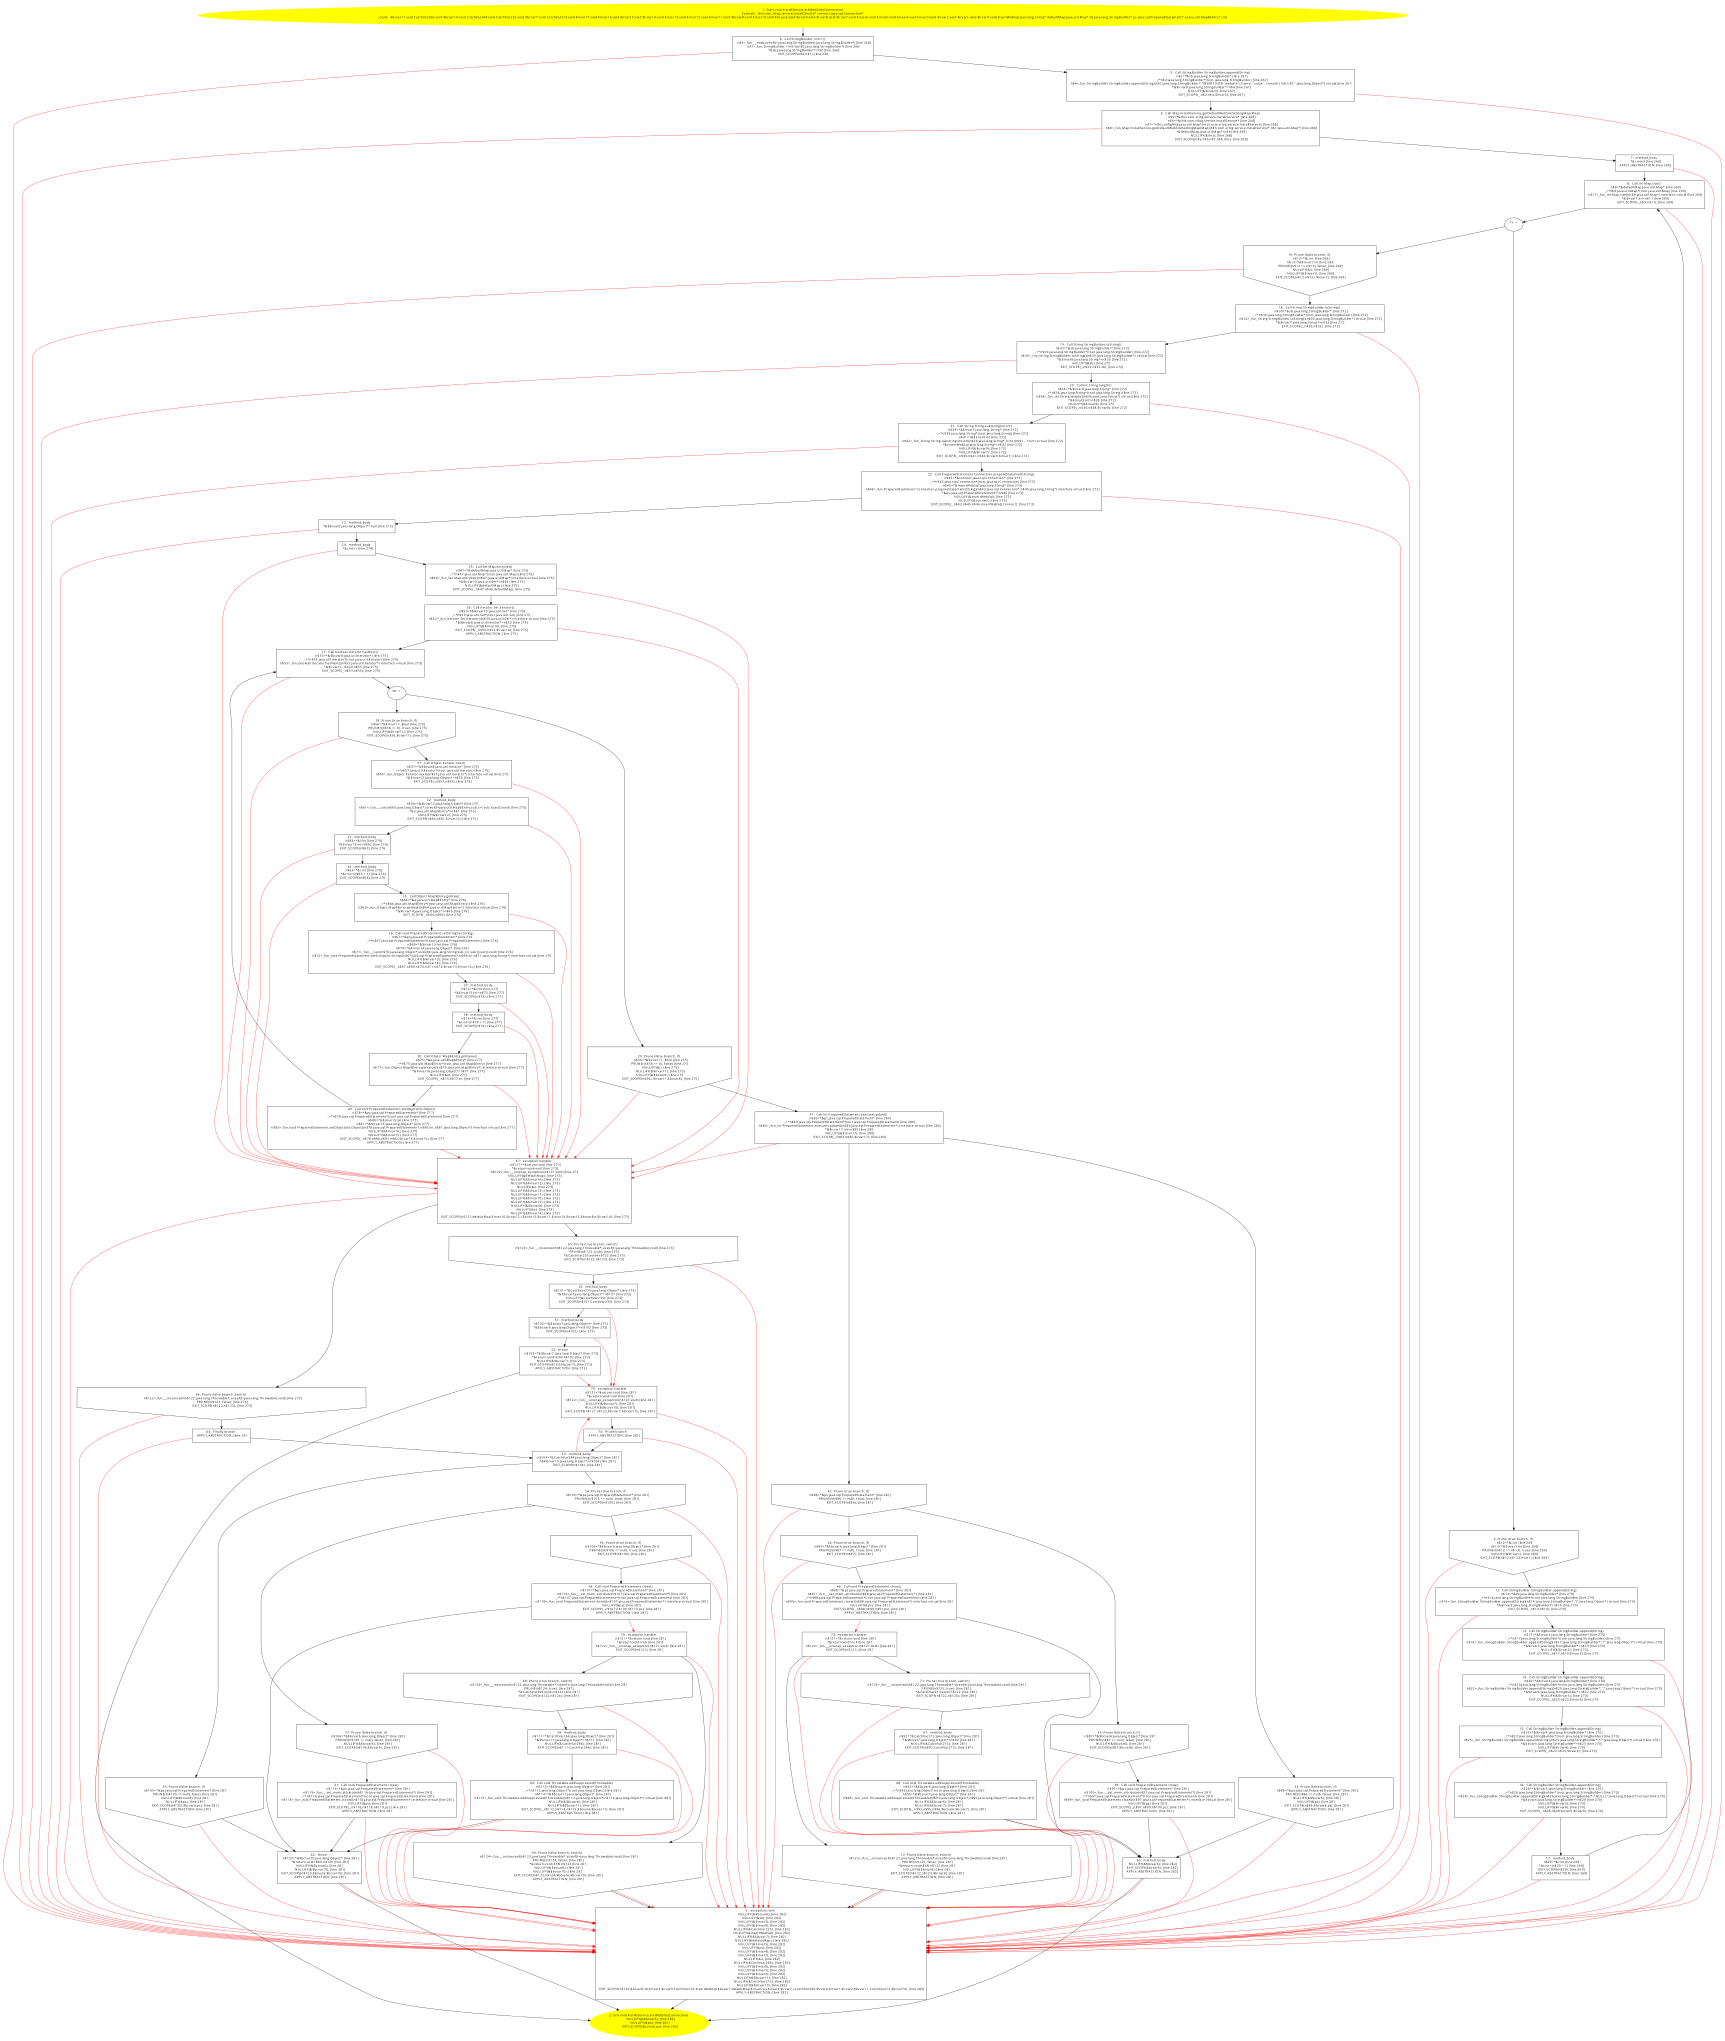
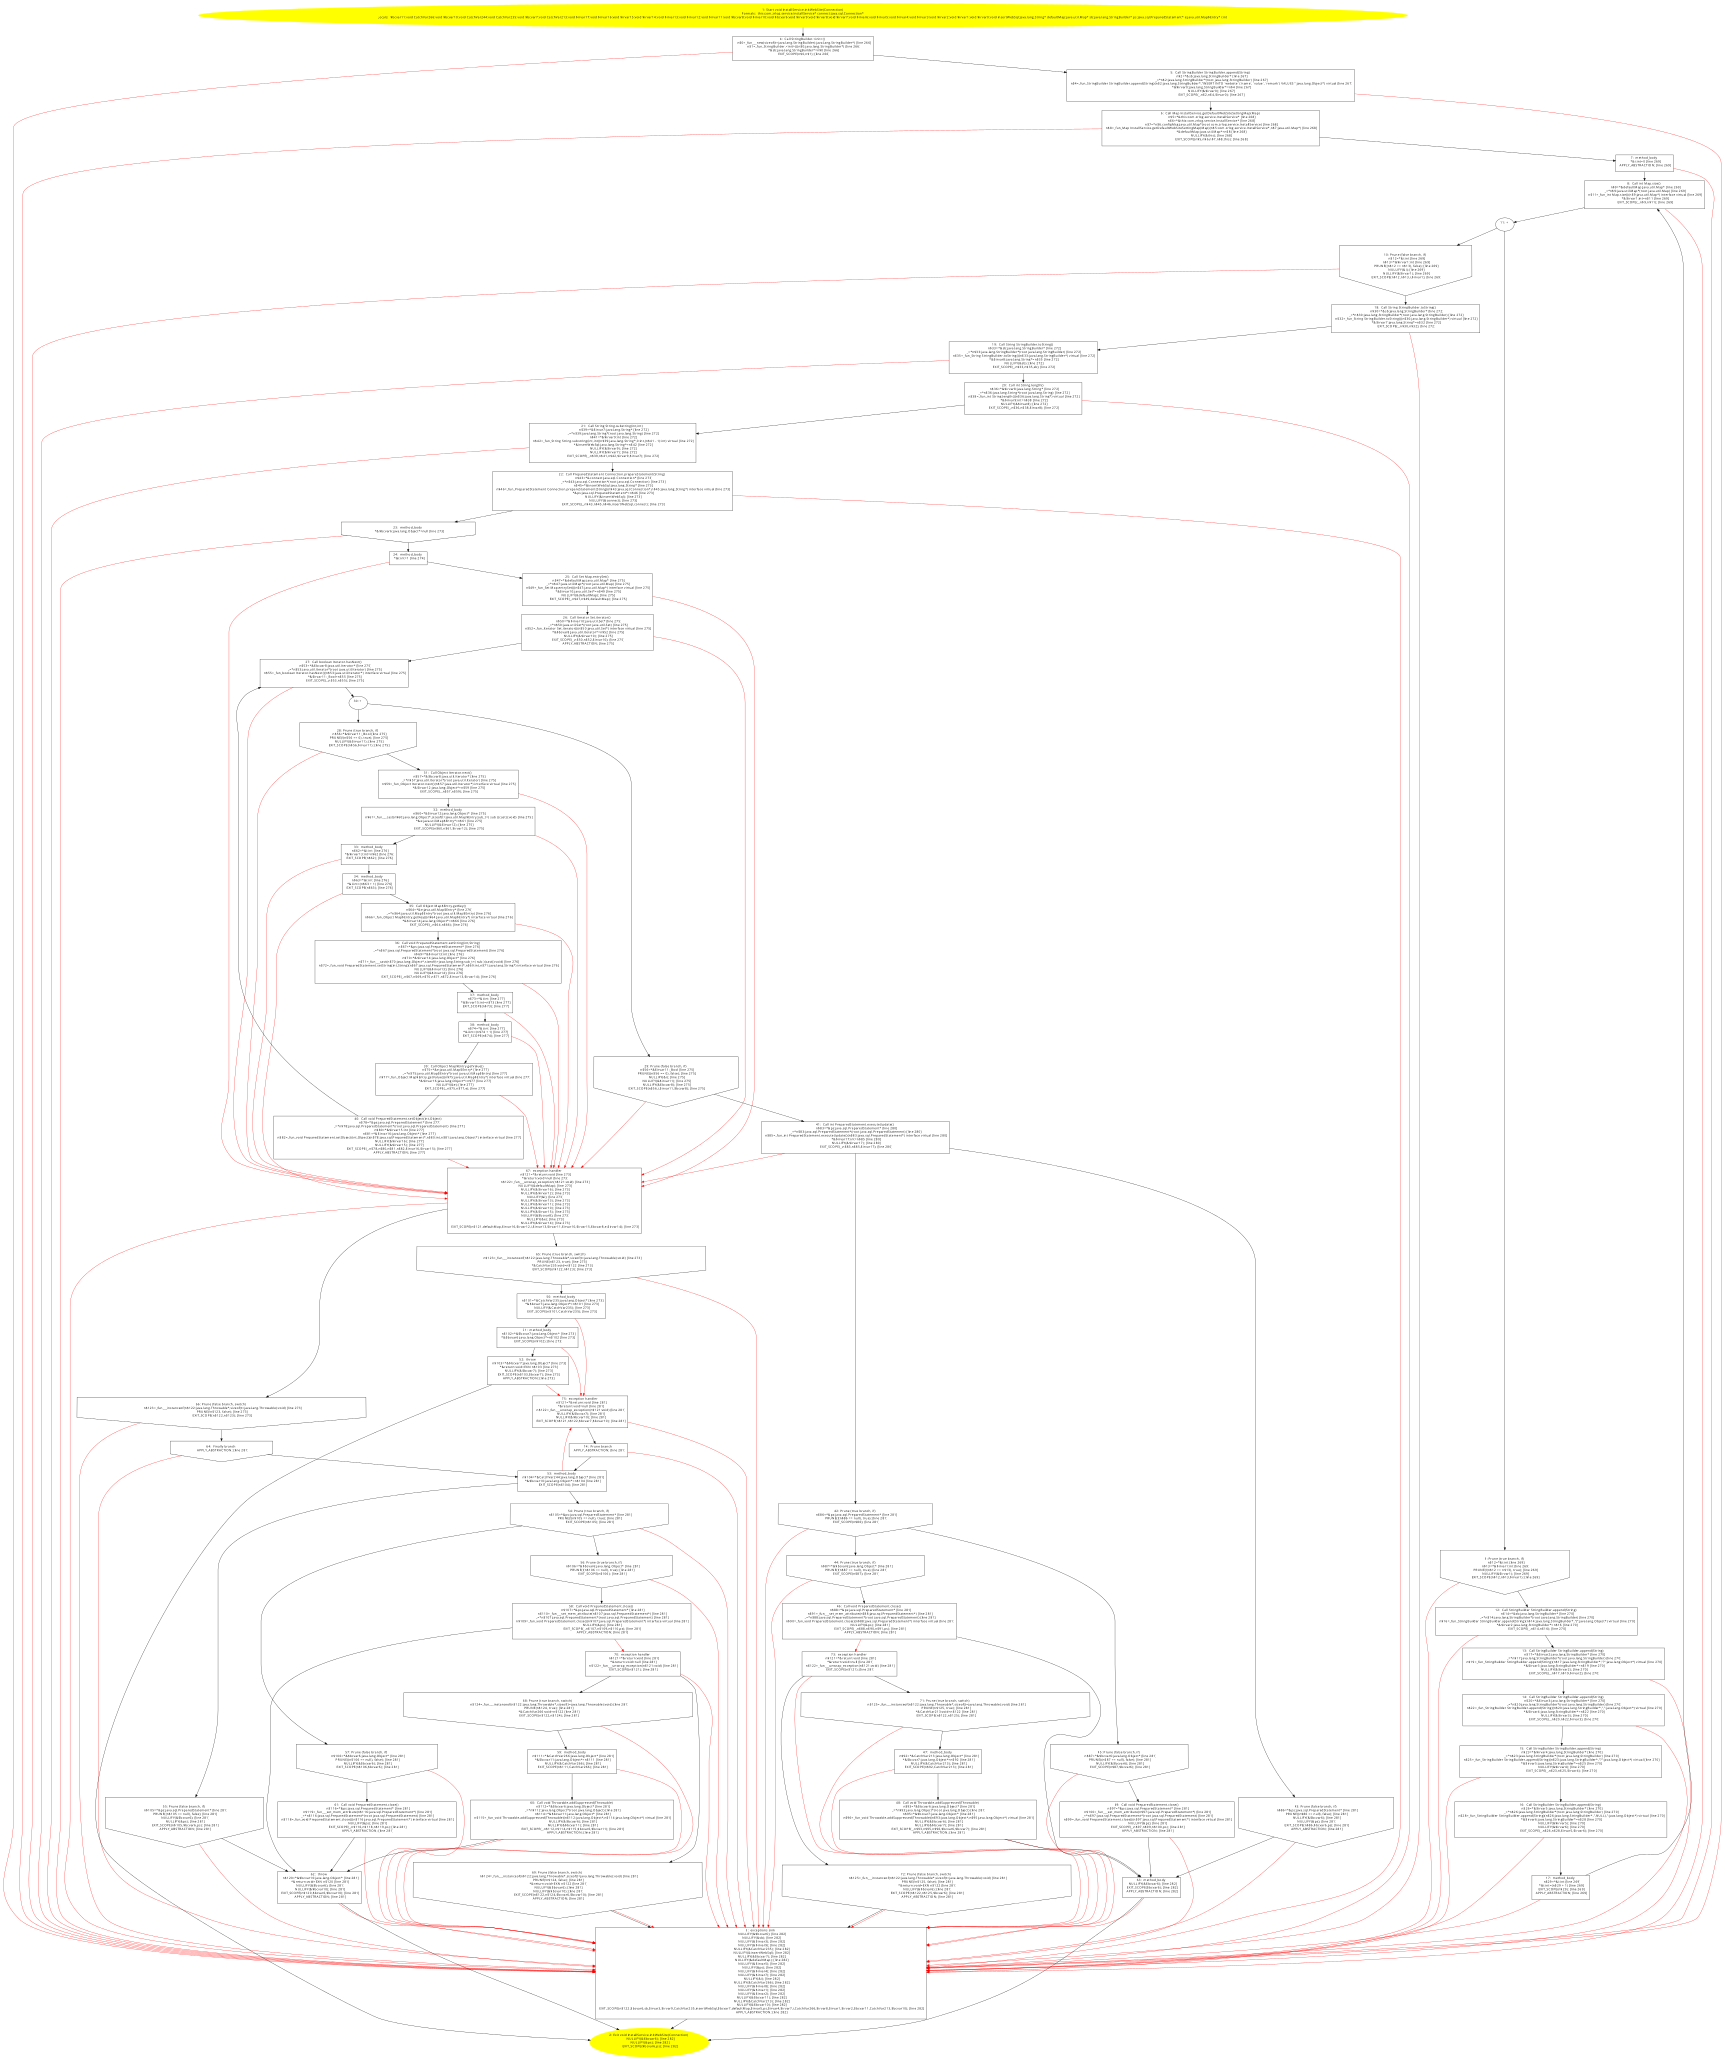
node "23:  method_body *&$bcvar6:java.lang.Object*=null [line 273]": shape box -> invhouse
node "64:  Finally branch APPLY_ABSTRACTION; [line 281]": shape box -> invhouse
